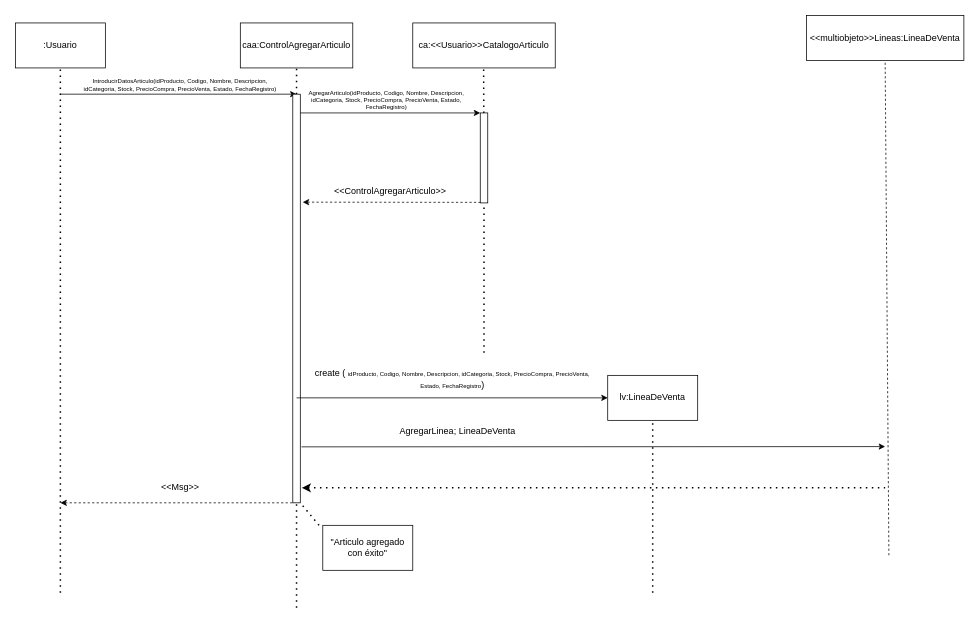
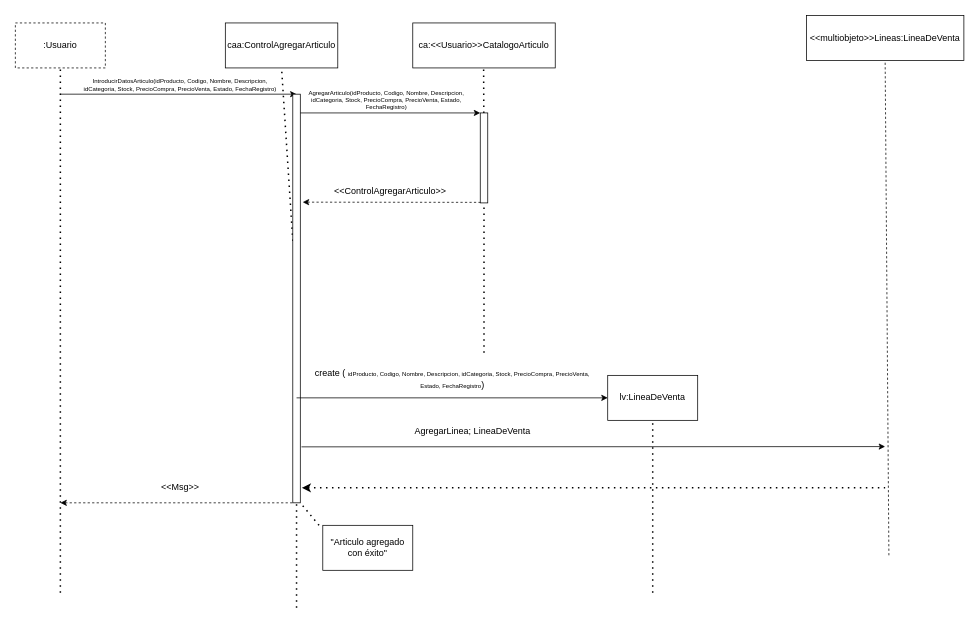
node ":Usuario": style solid -> dashed
node "caa:ControlAgregarArticulo": moved (297, 45) -> (282, 45)
node "AgregarLinea; LineaDeVenta": moved (458, 432) -> (473, 432)
